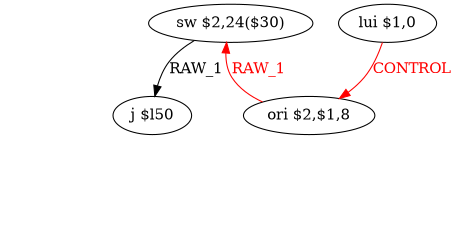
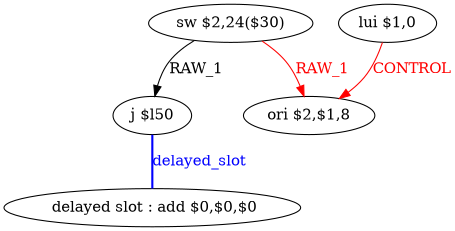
edge "ori $2,$1,8" -> "sw $2,24($30)": reversed
node "delayed slot : add $0,$0,$0": added
